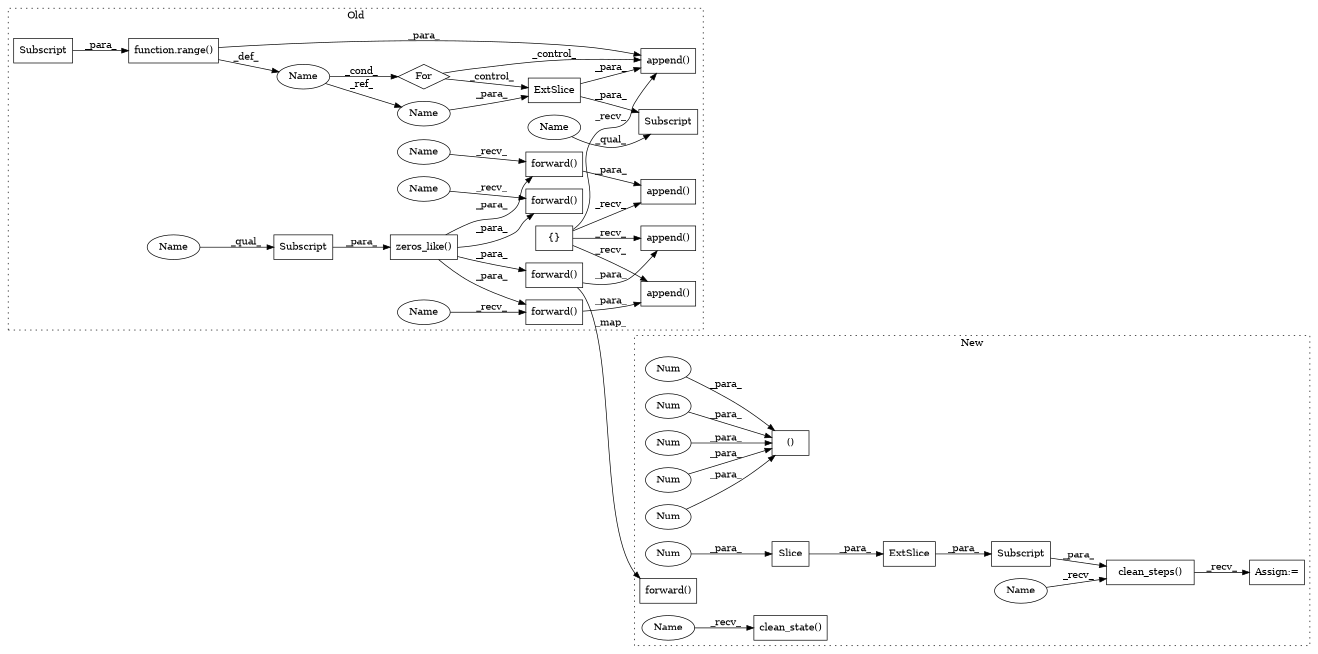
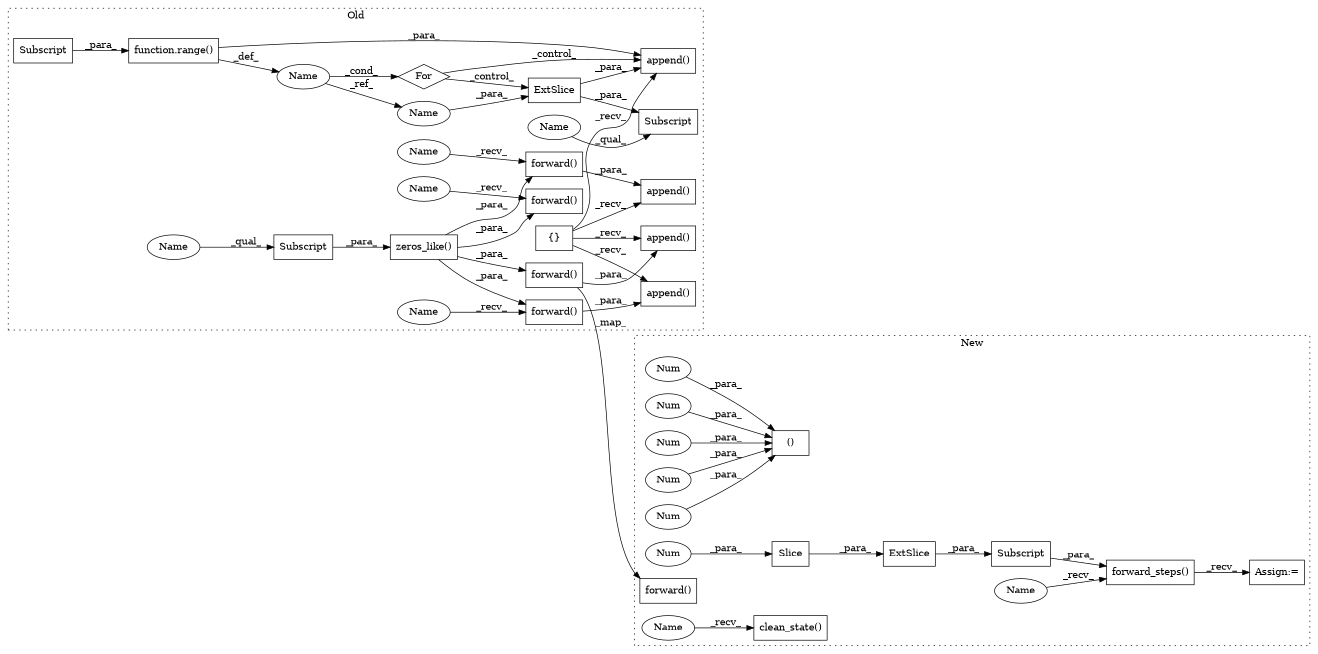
node "clean_steps()": label "clean_steps()" -> "forward_steps()"
